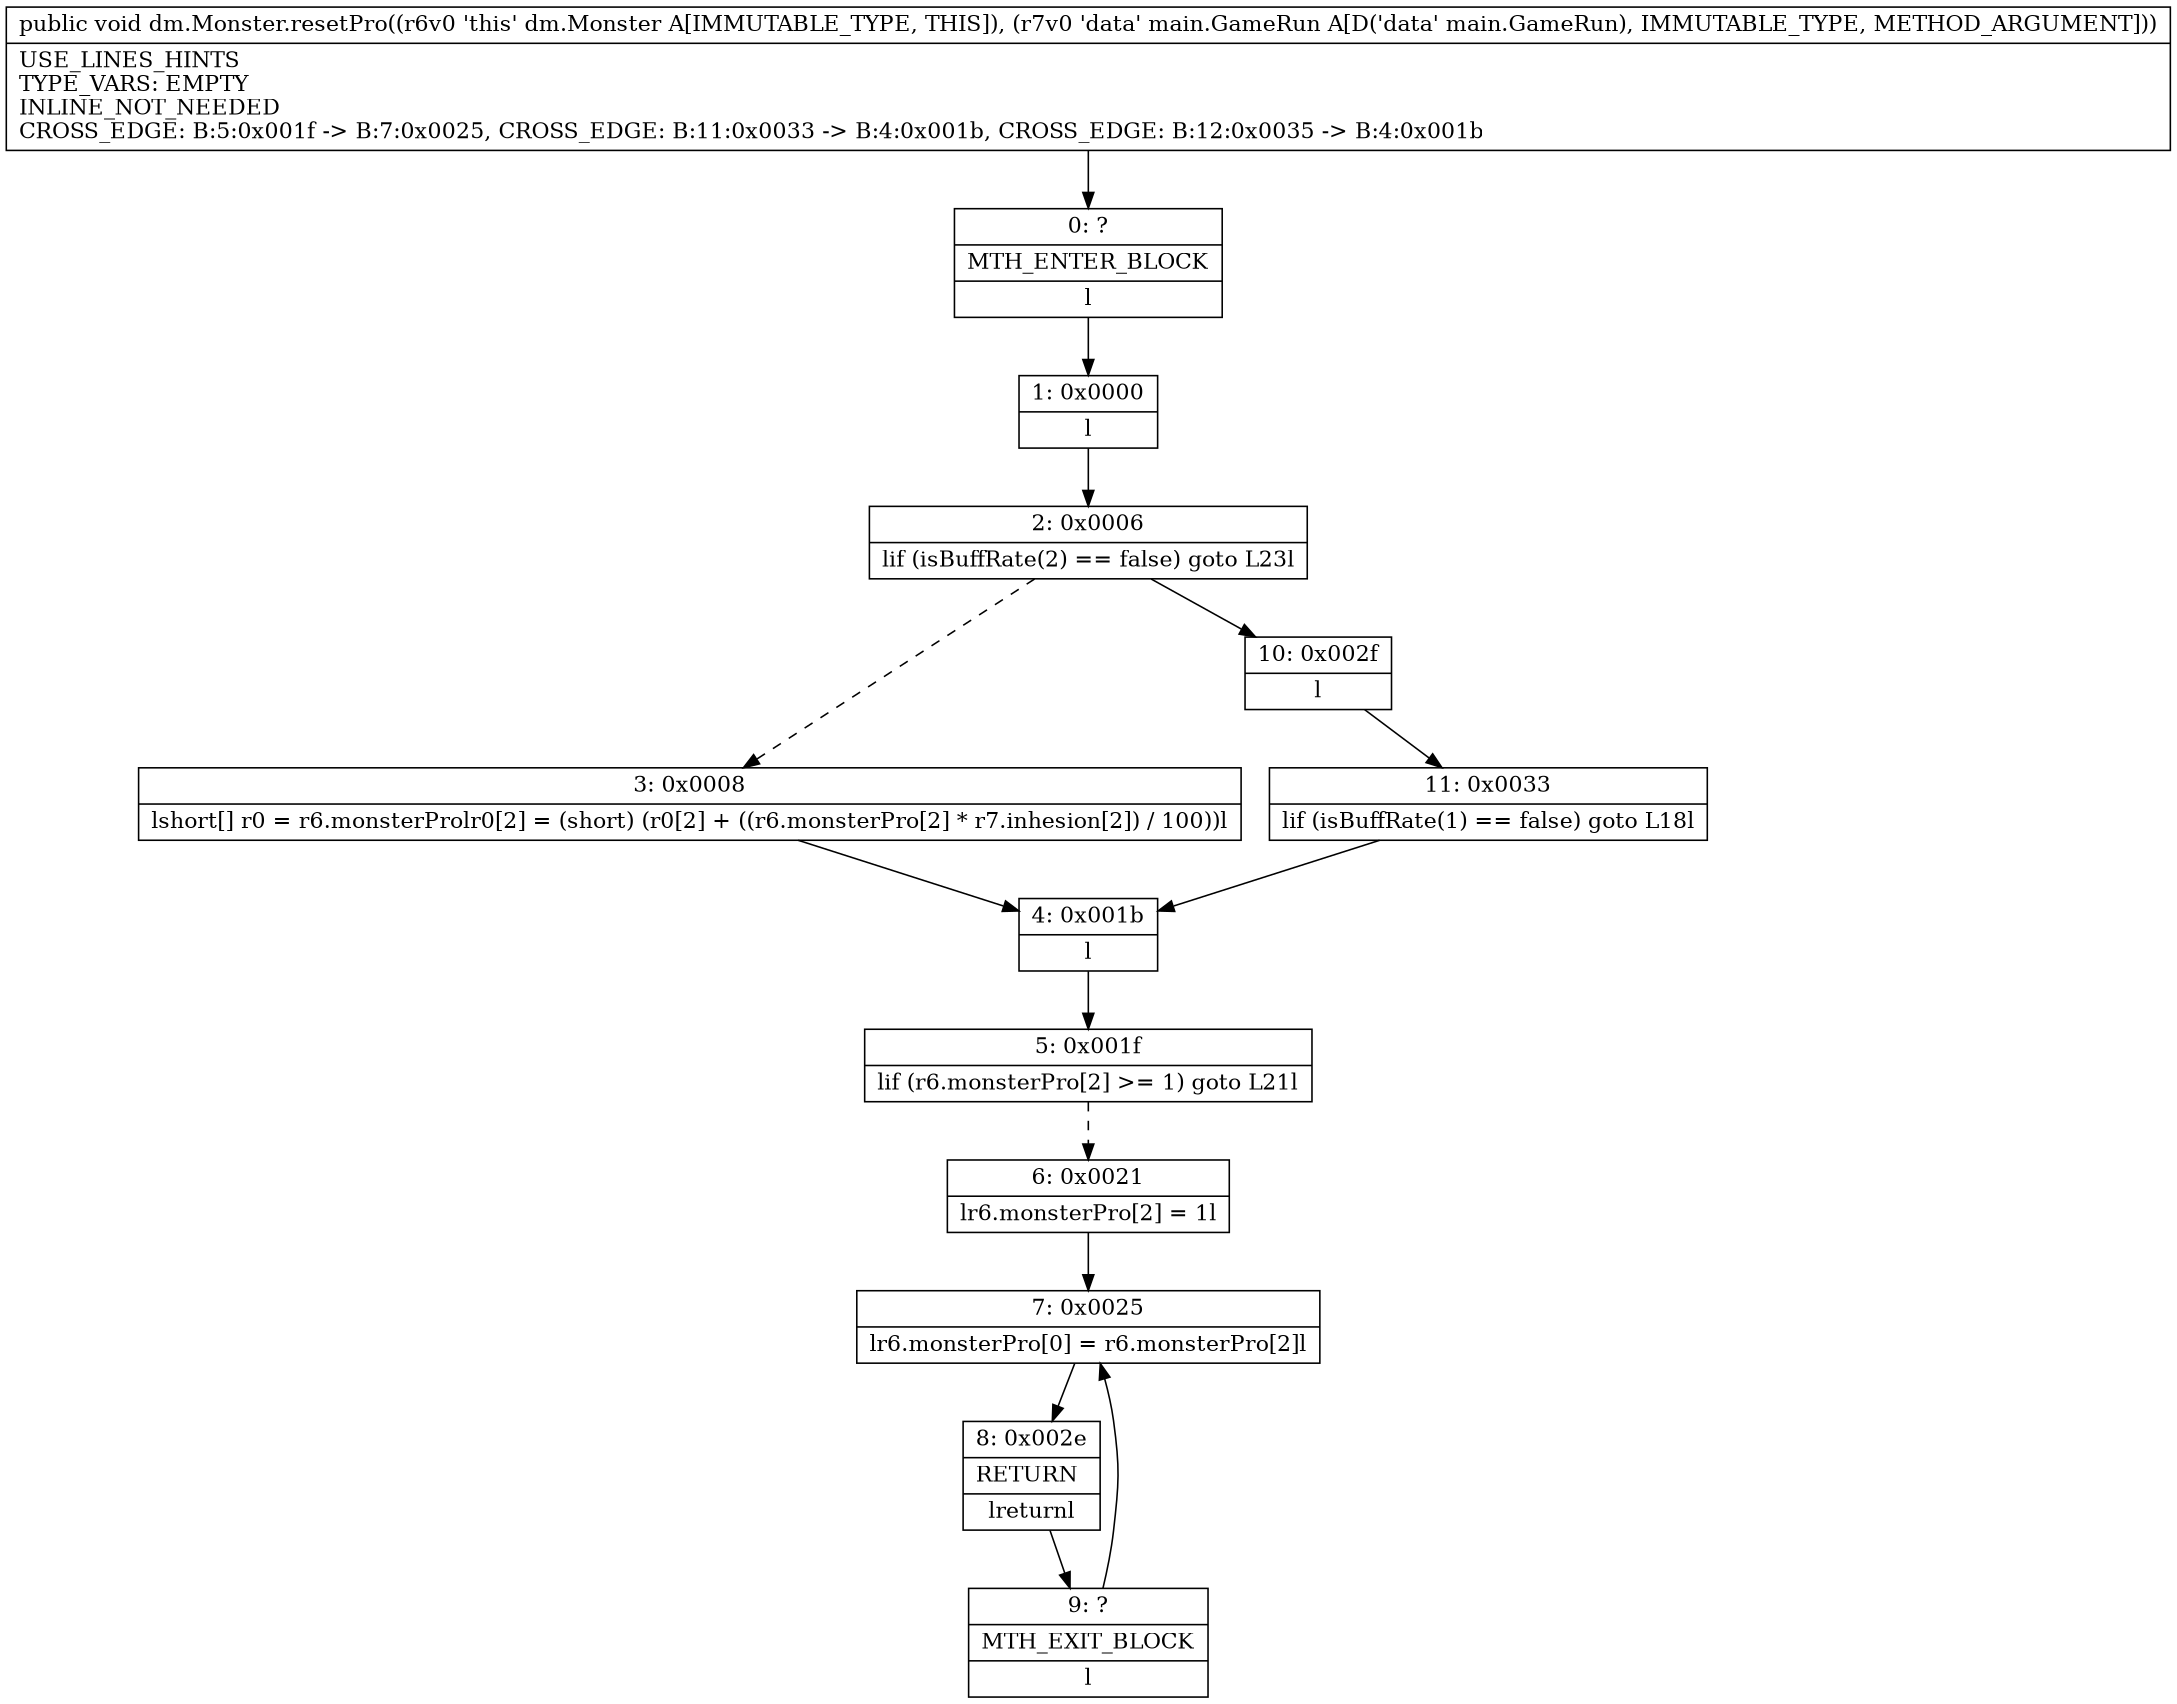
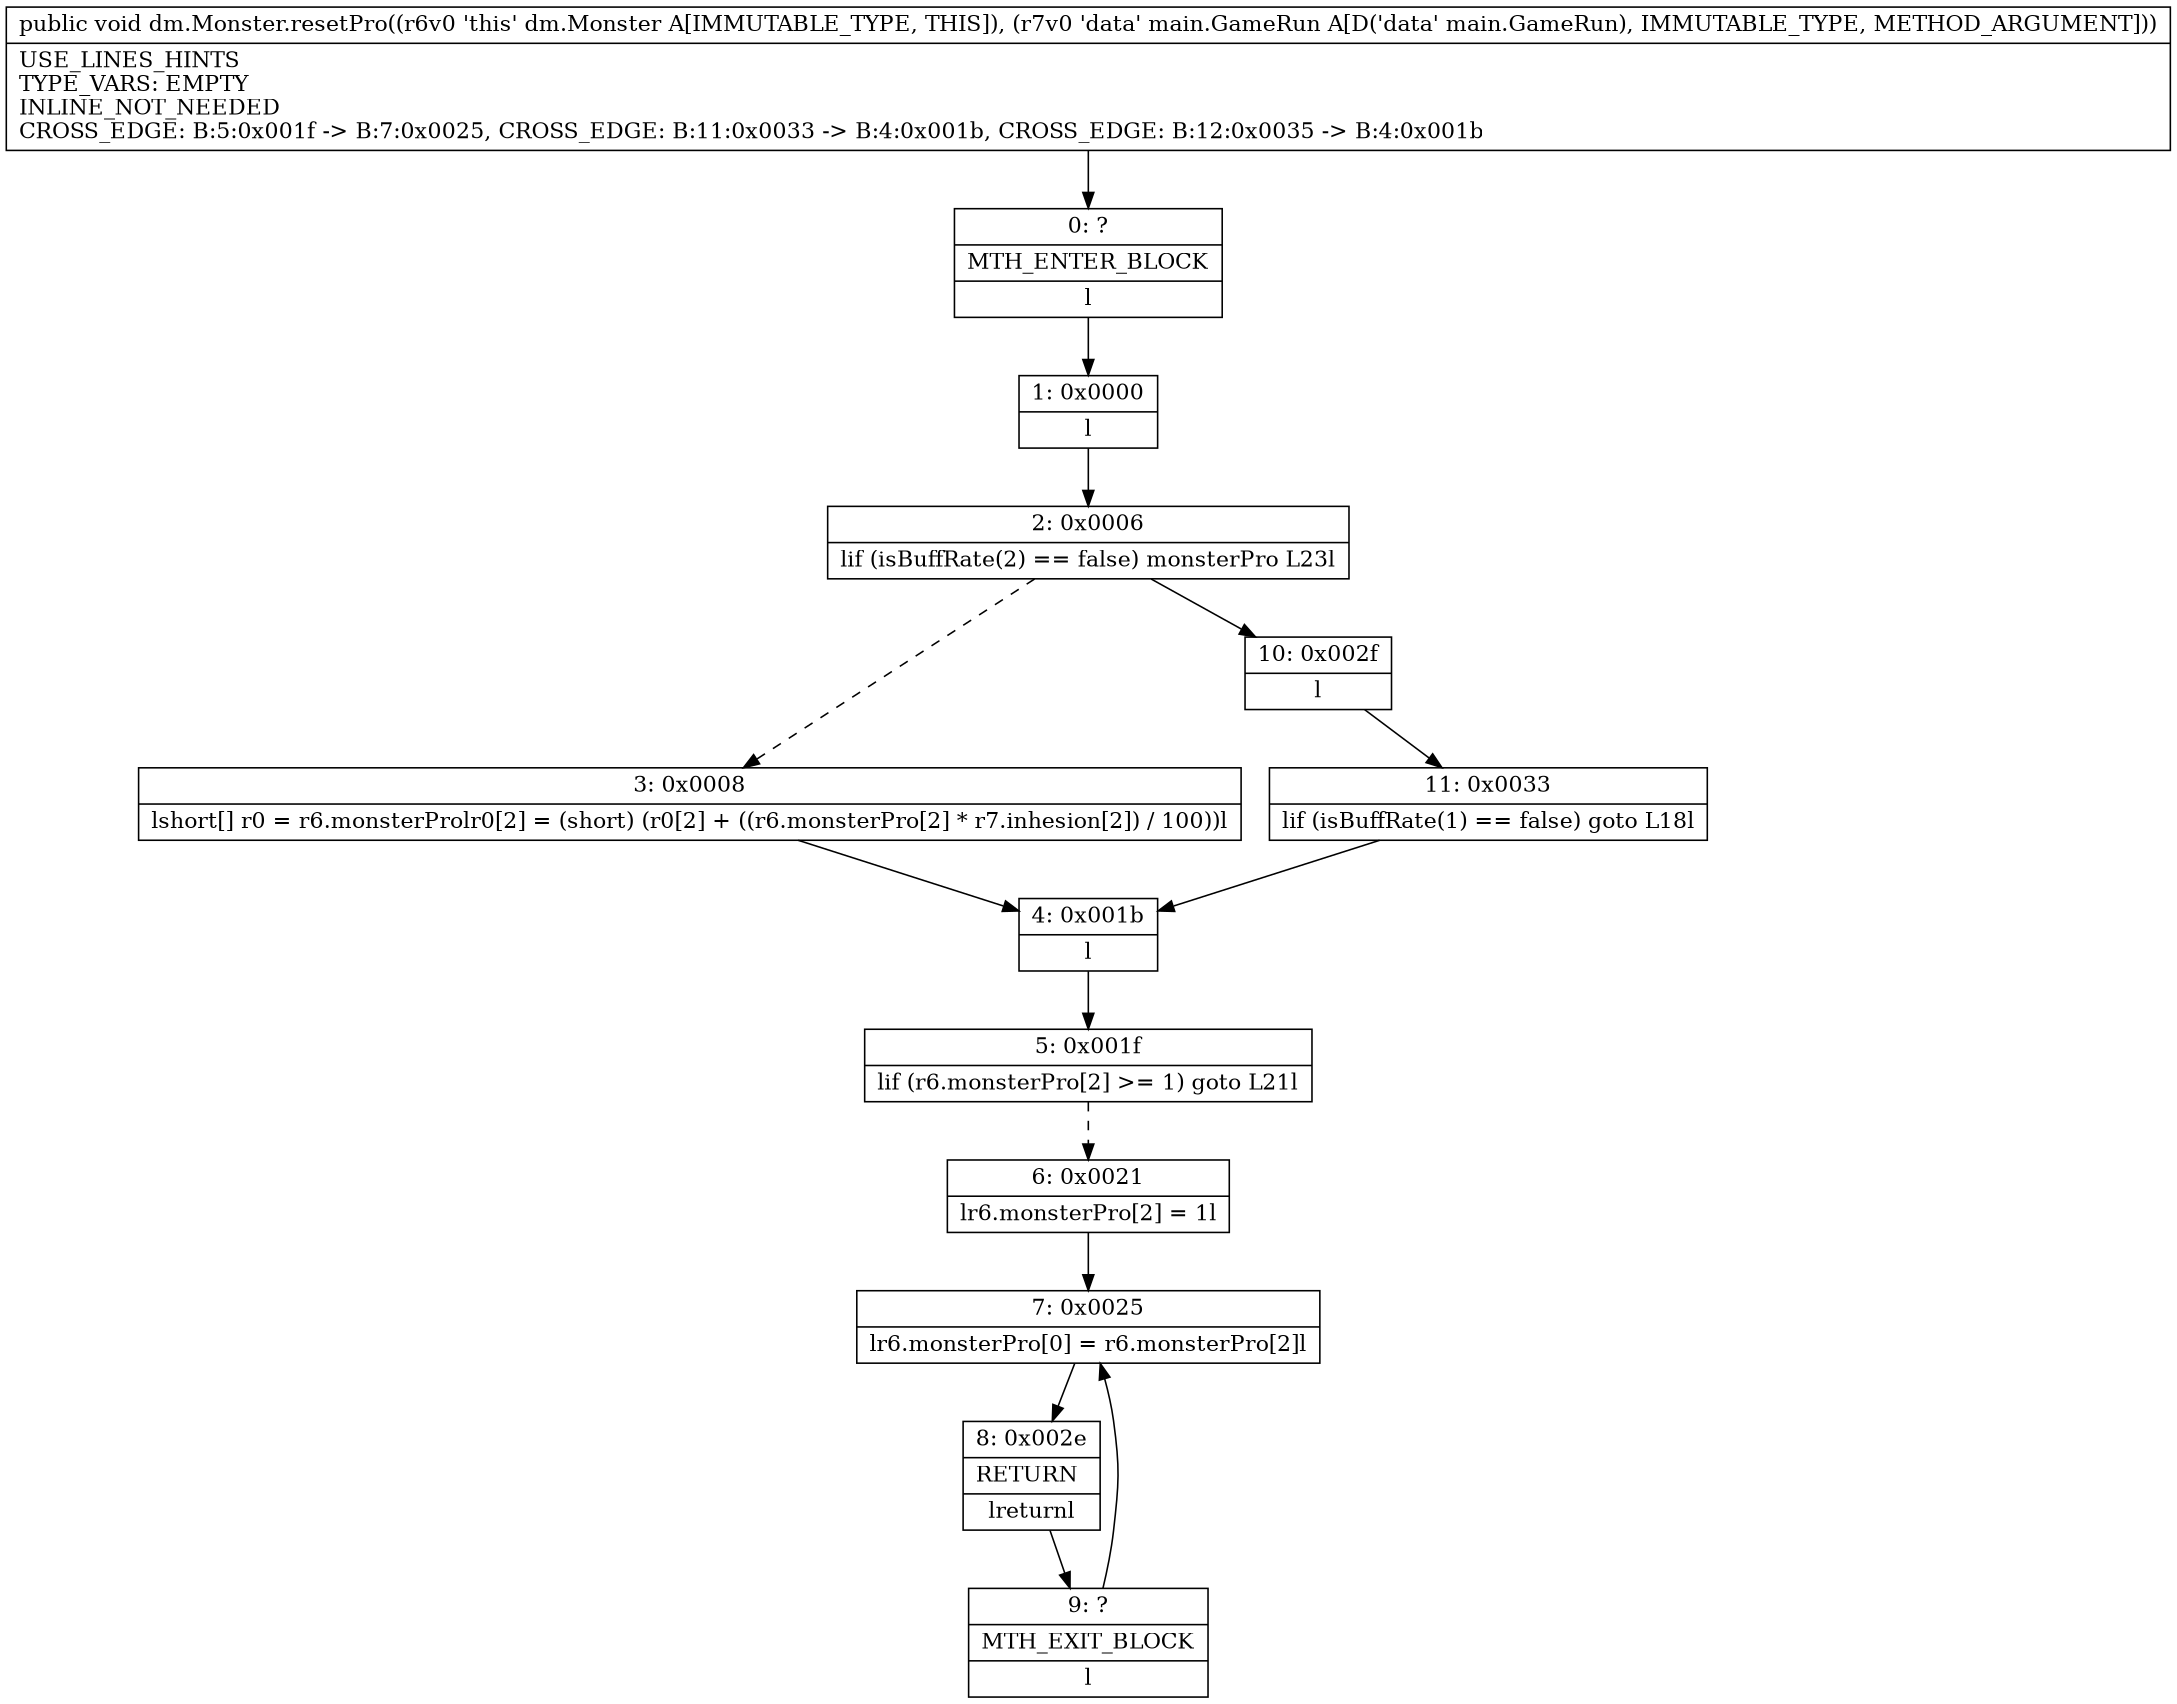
node "2: 0x0006": text "lif (isBuffRate(2) == false) goto L23l" -> "lif (isBuffRate(2) == false) monsterPro L23l"
